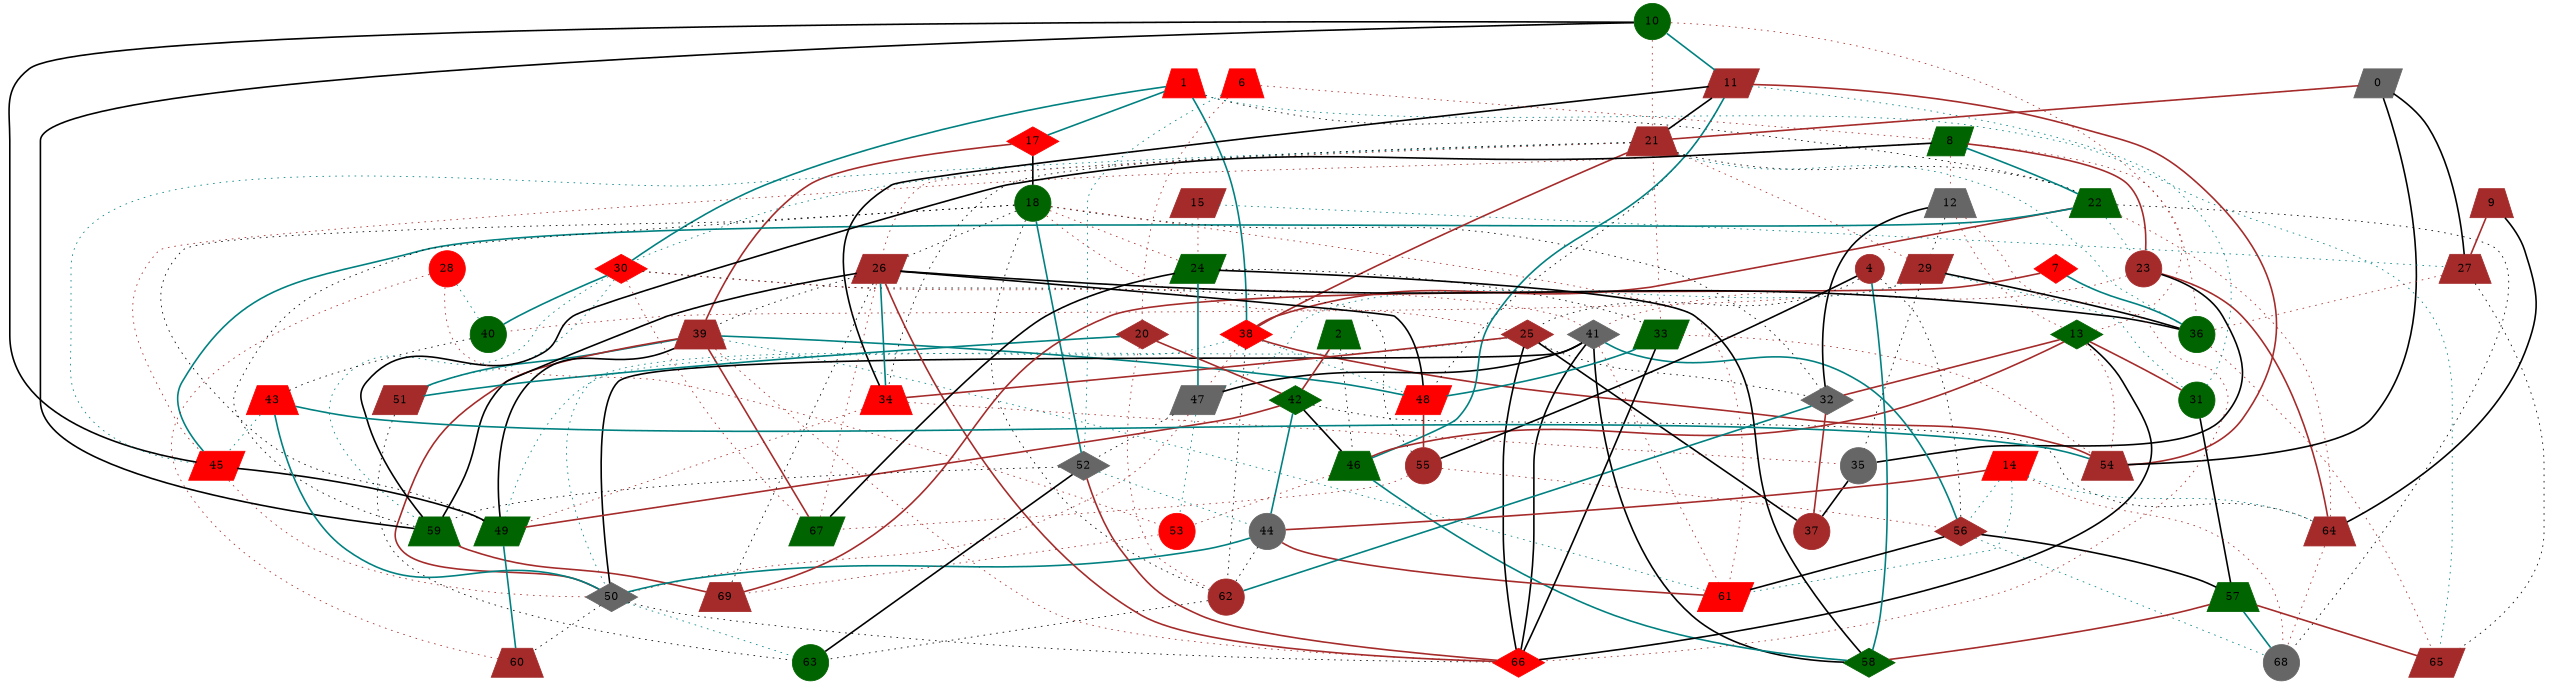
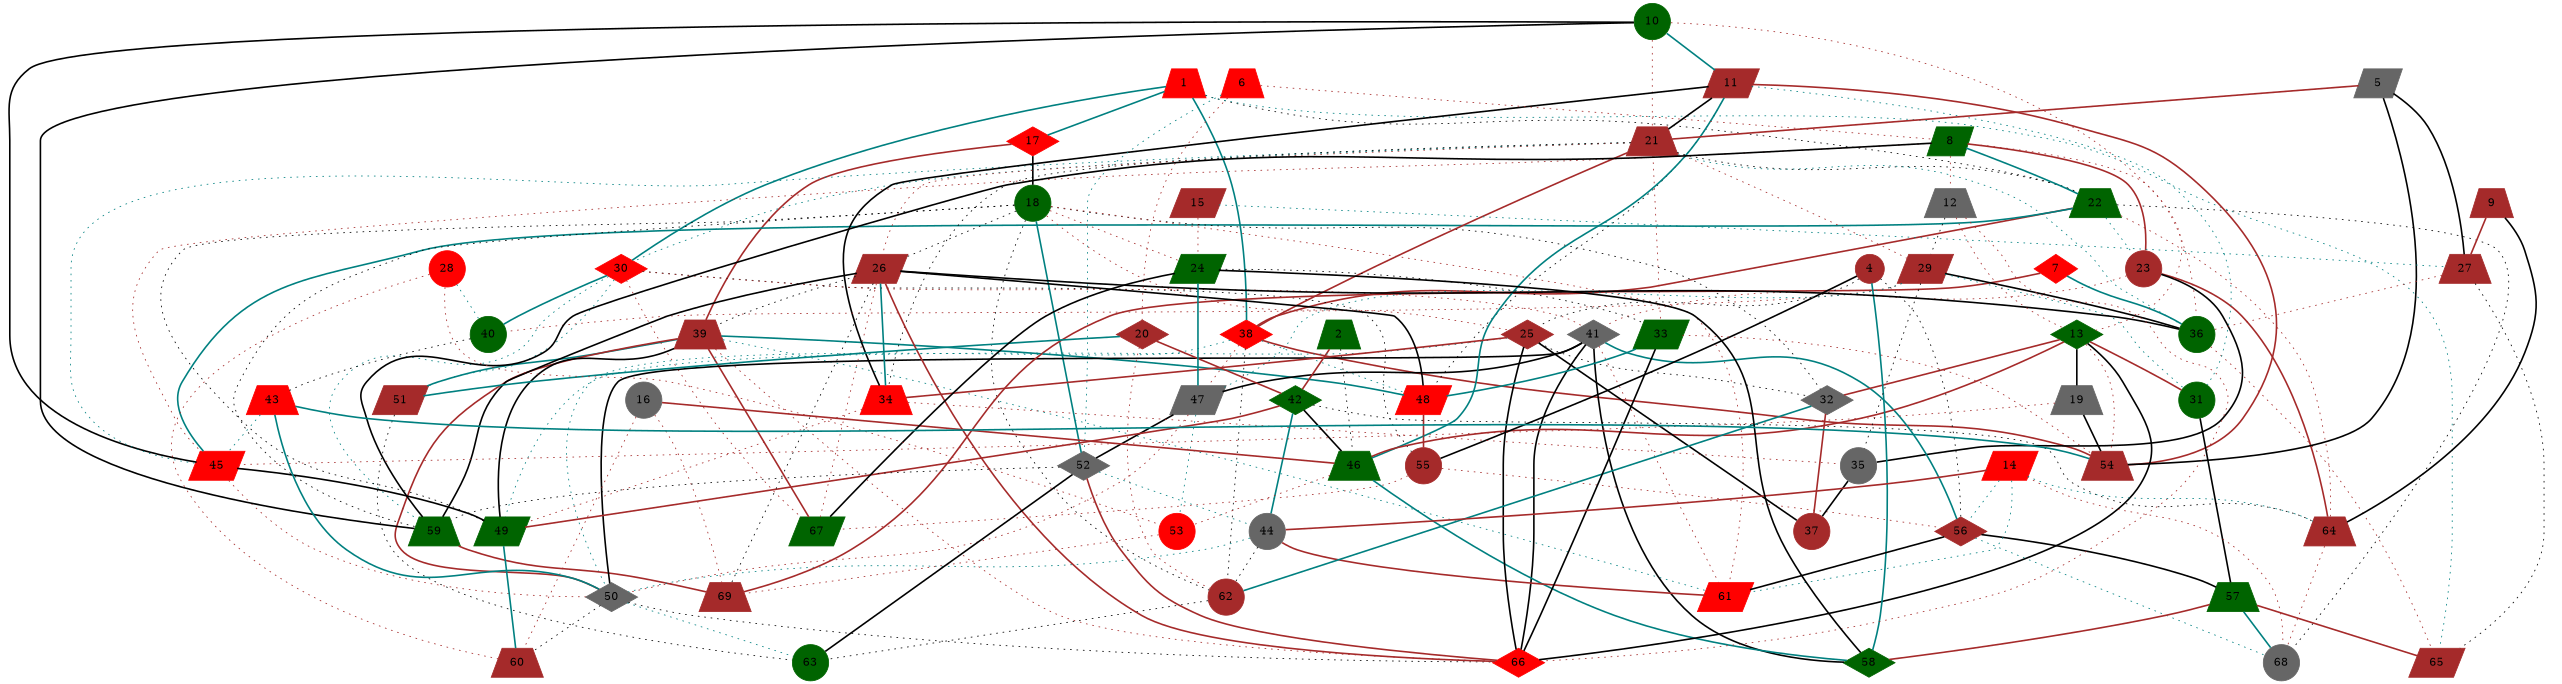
node "0": label "0" -> "5"
edge "12" -- "32": removed
node "16": added
node "19": added
edge "47" -- "52": style dotted -> bold
edge "44" -- "50": style bold -> dotted
